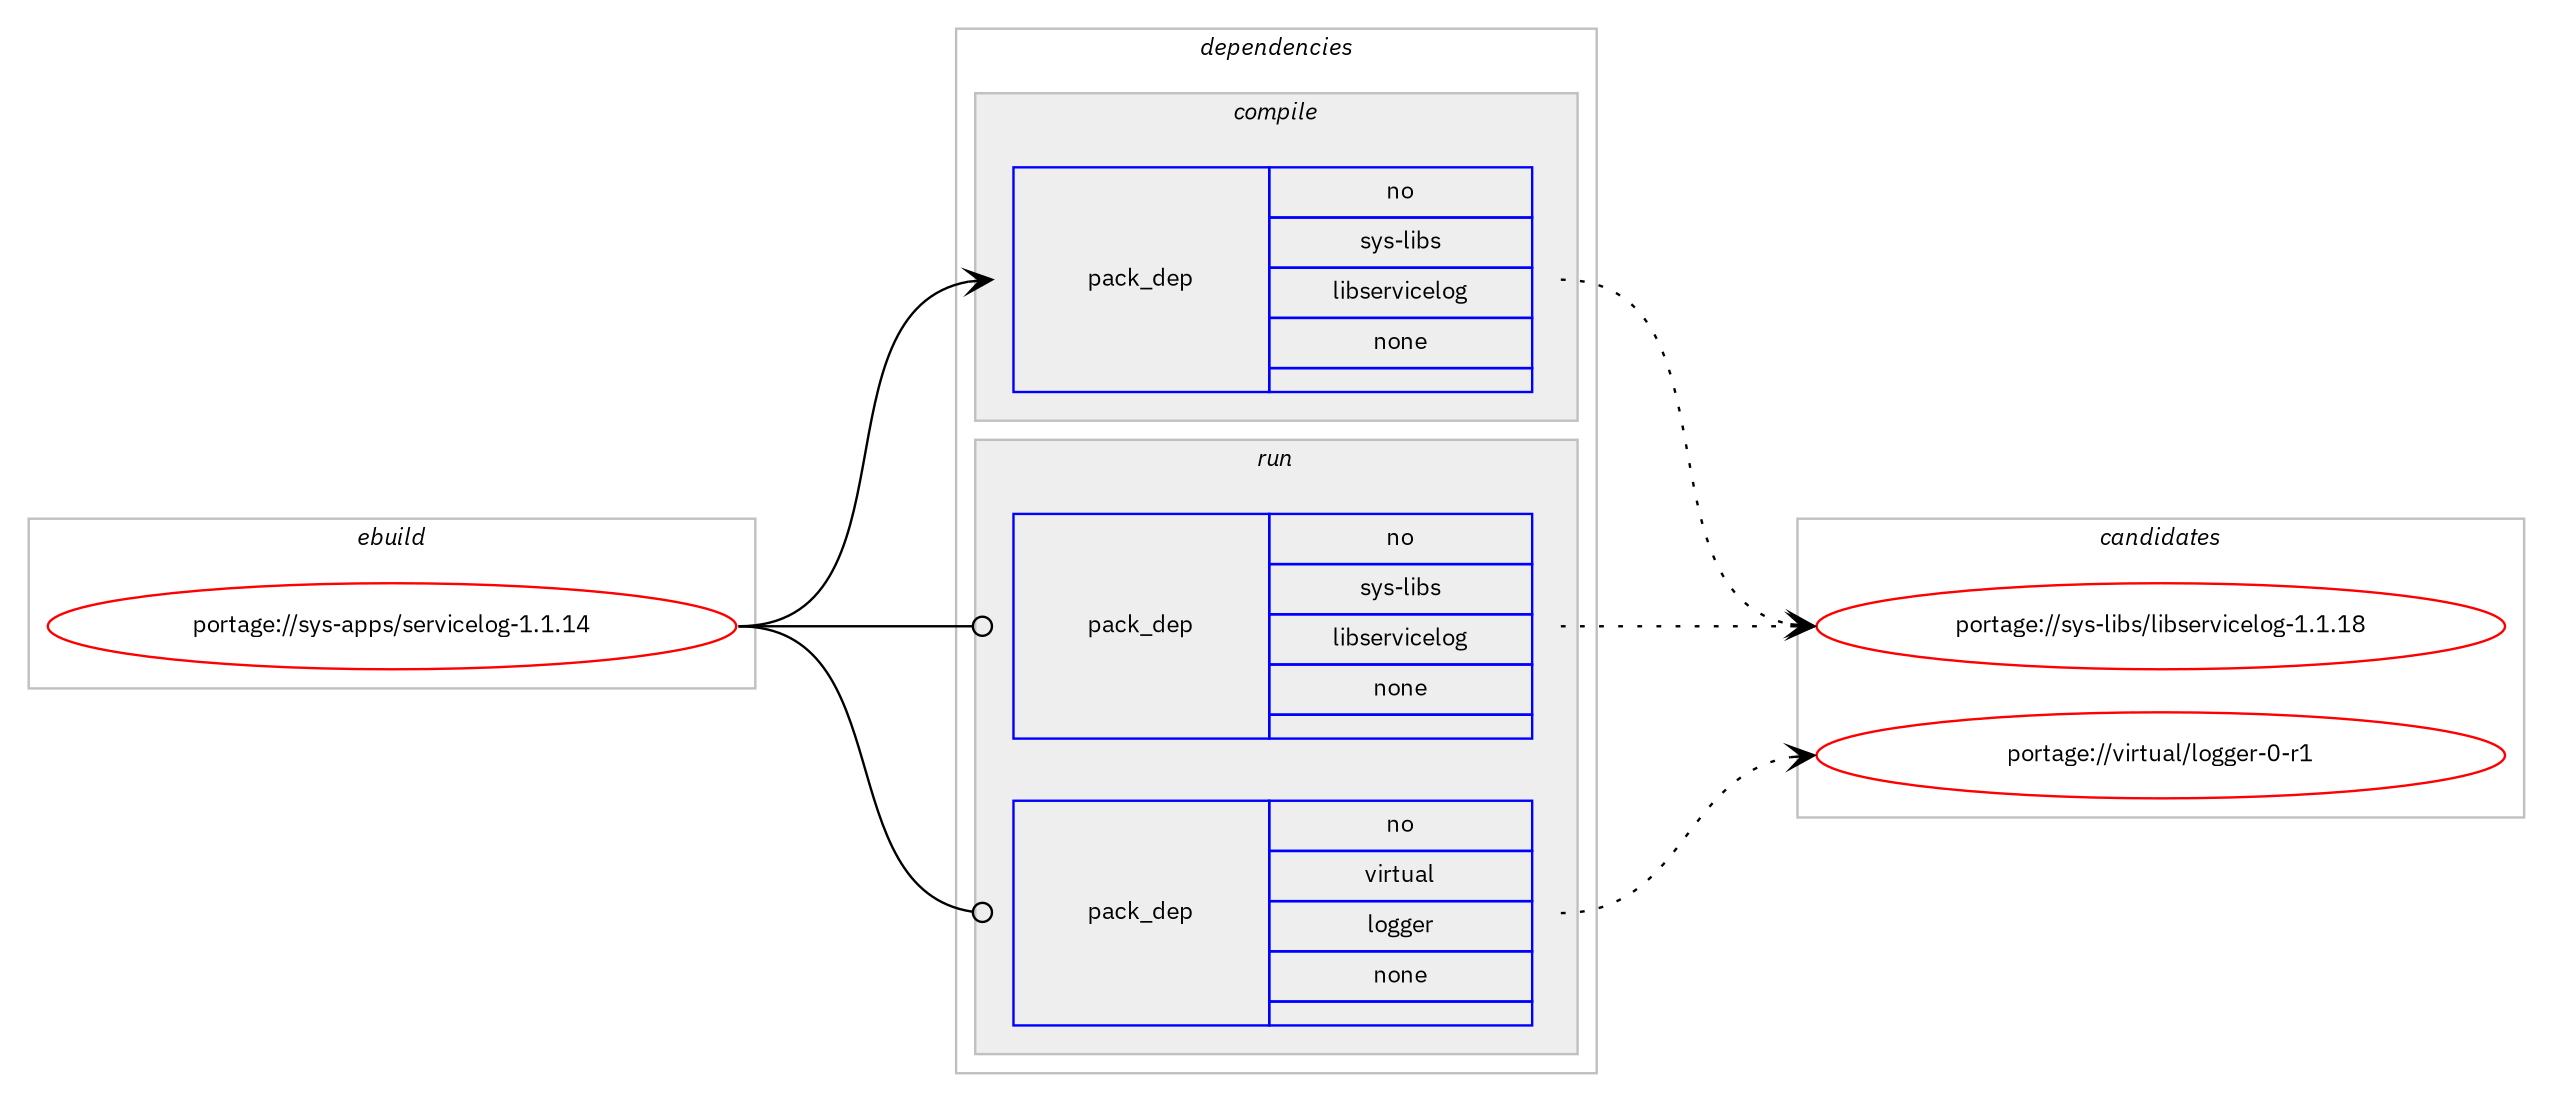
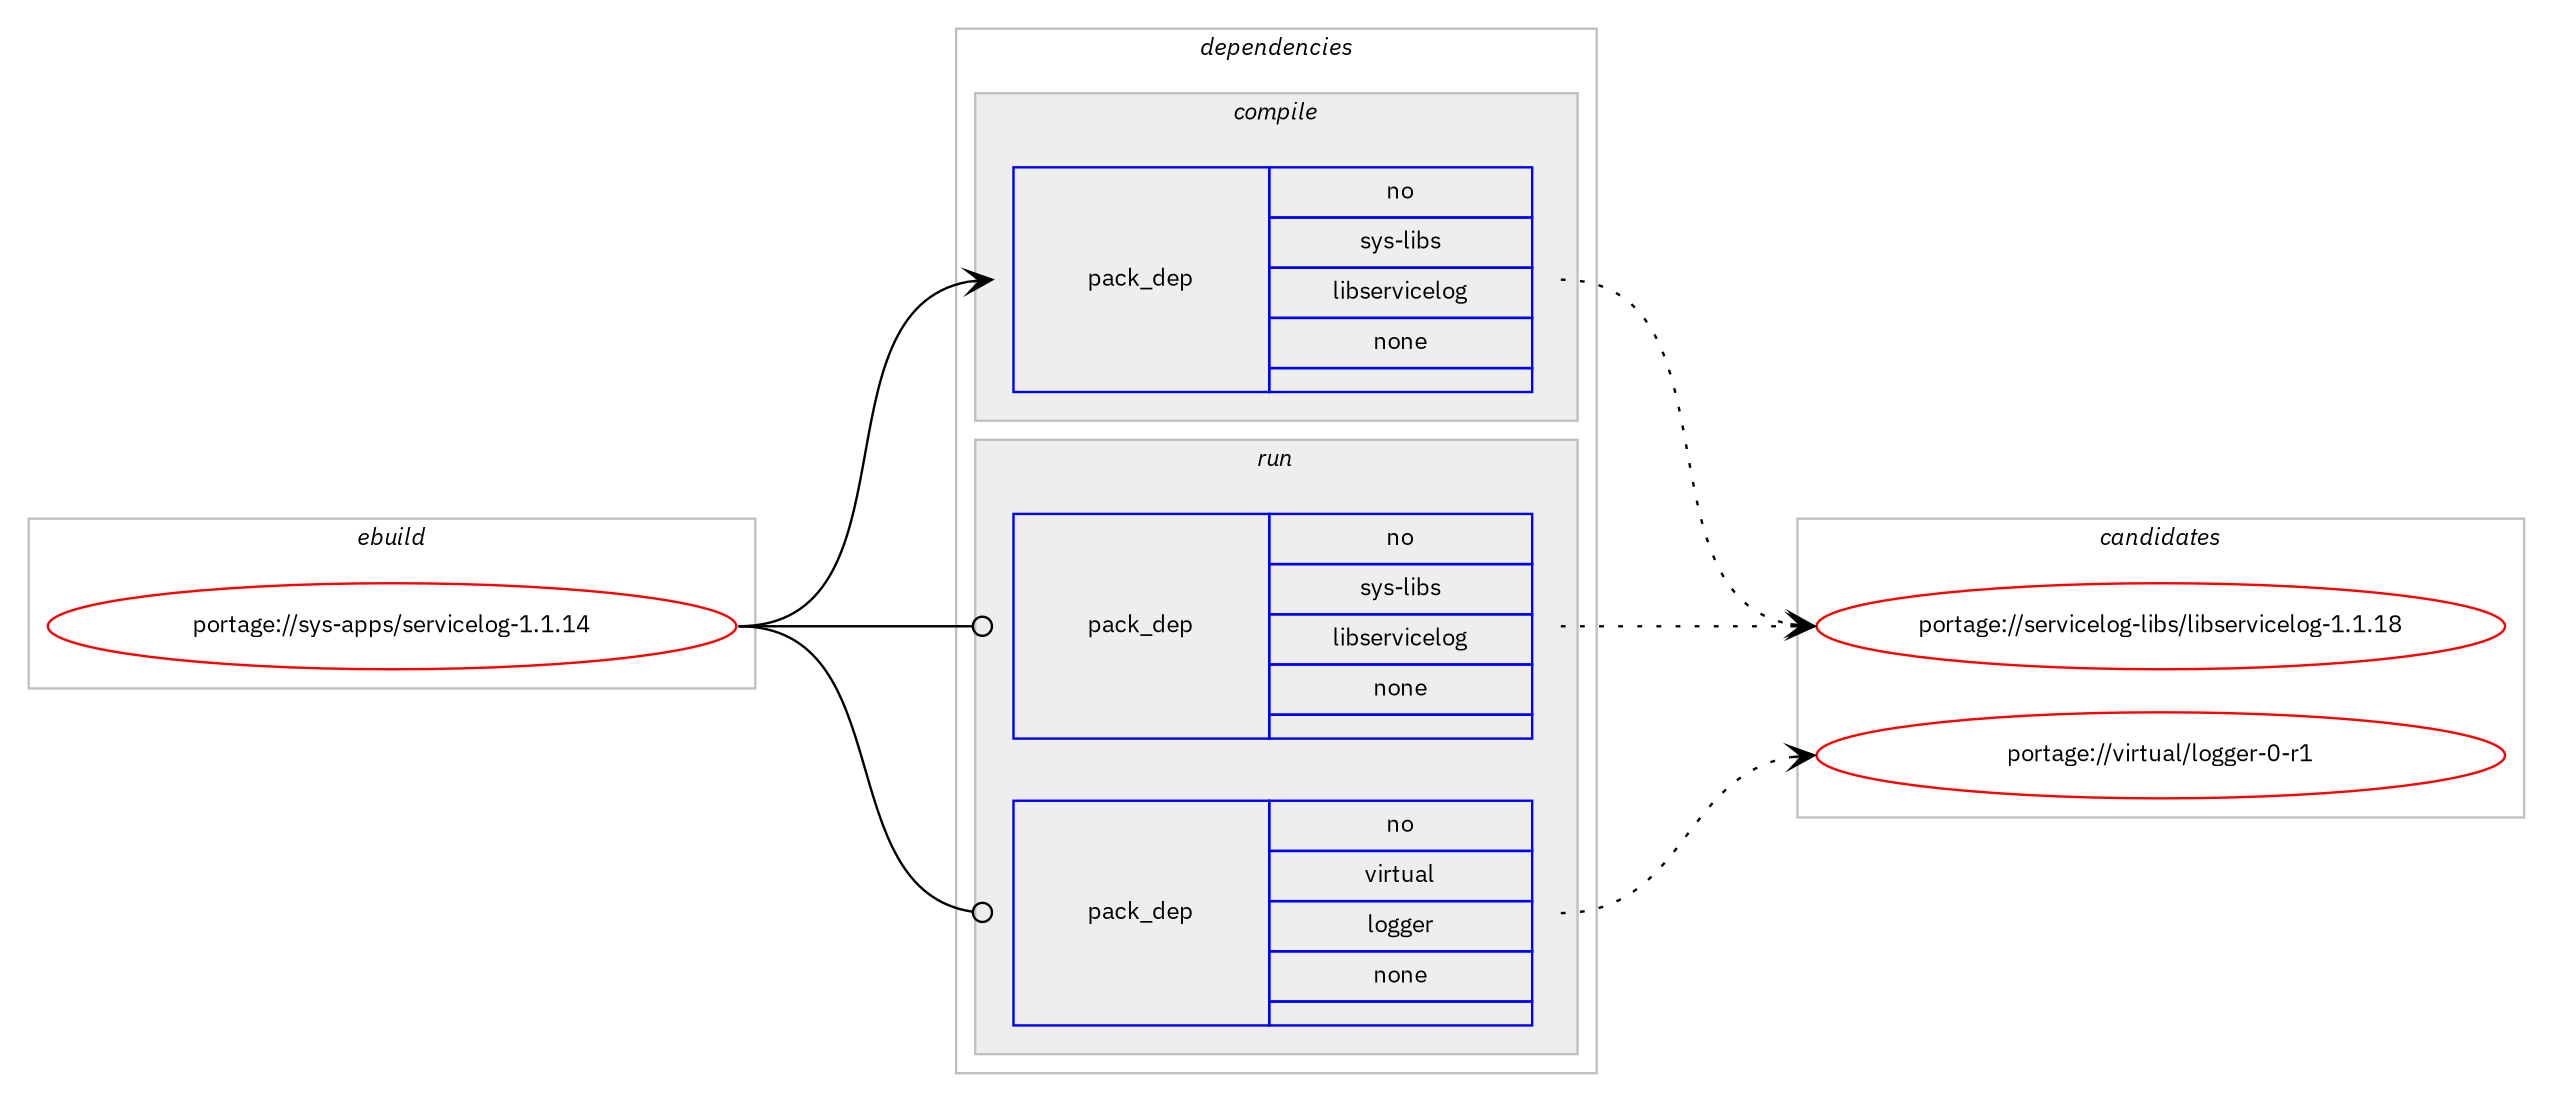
node "portage://sys-libs/libservicelog-1.1.18": label "portage://sys-libs/libservicelog-1.1.18" -> "portage://servicelog-libs/libservicelog-1.1.18"
